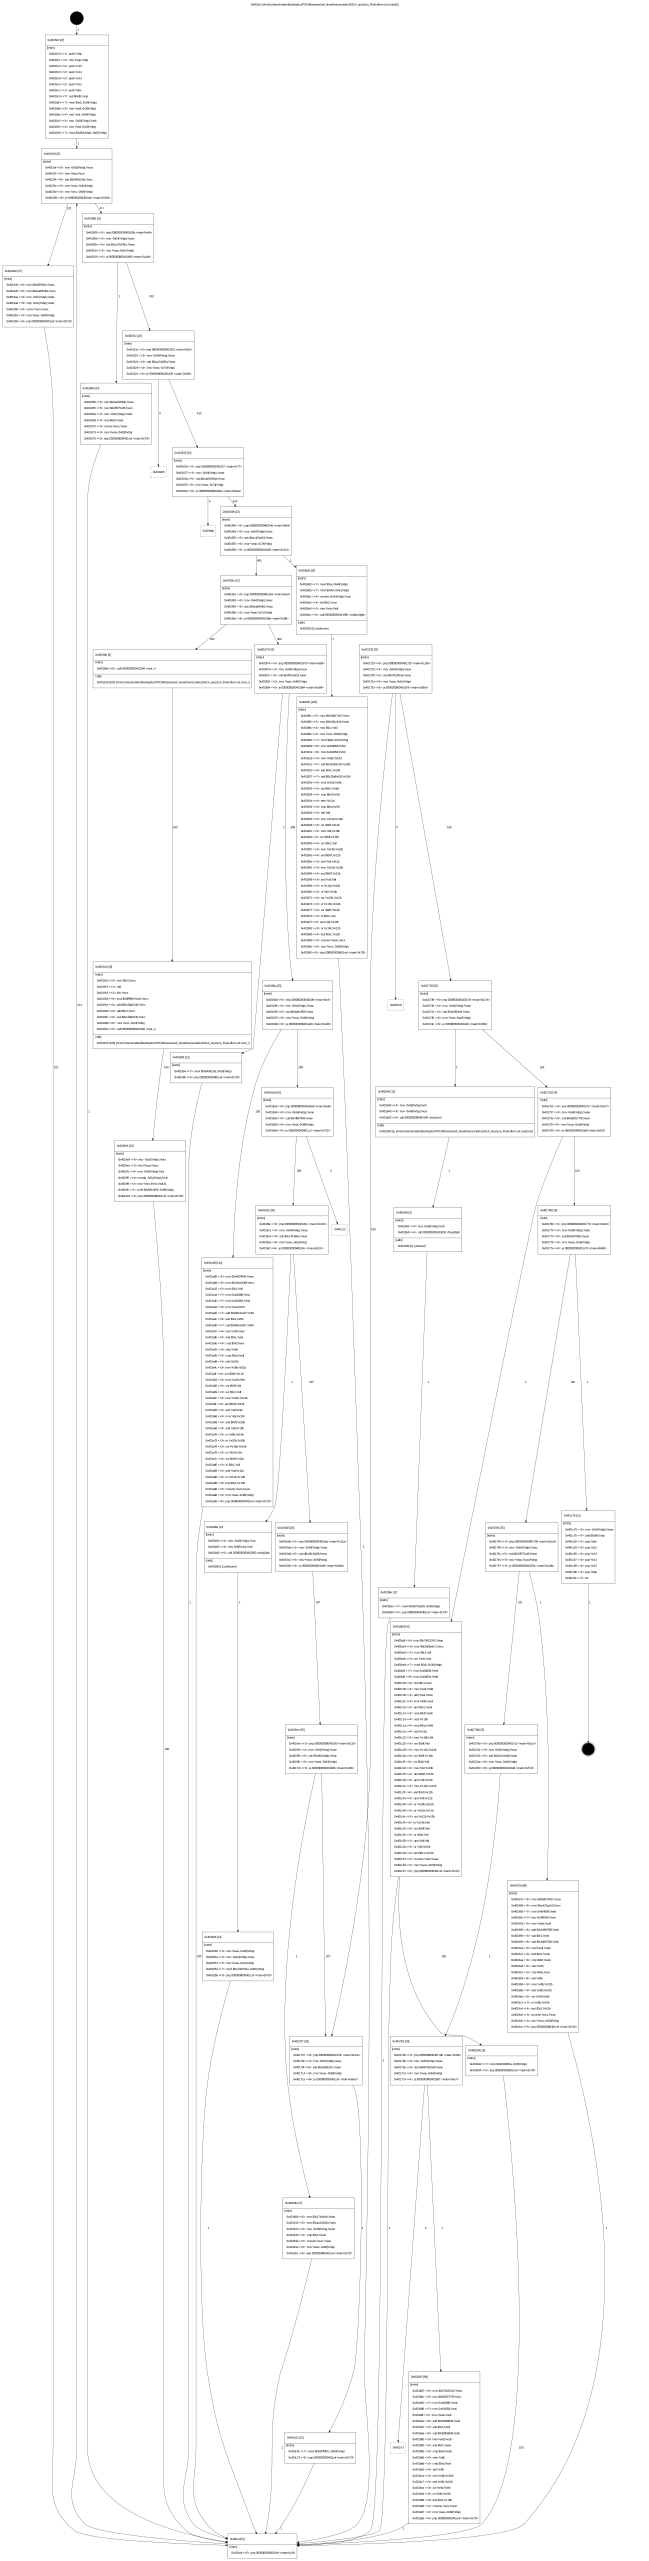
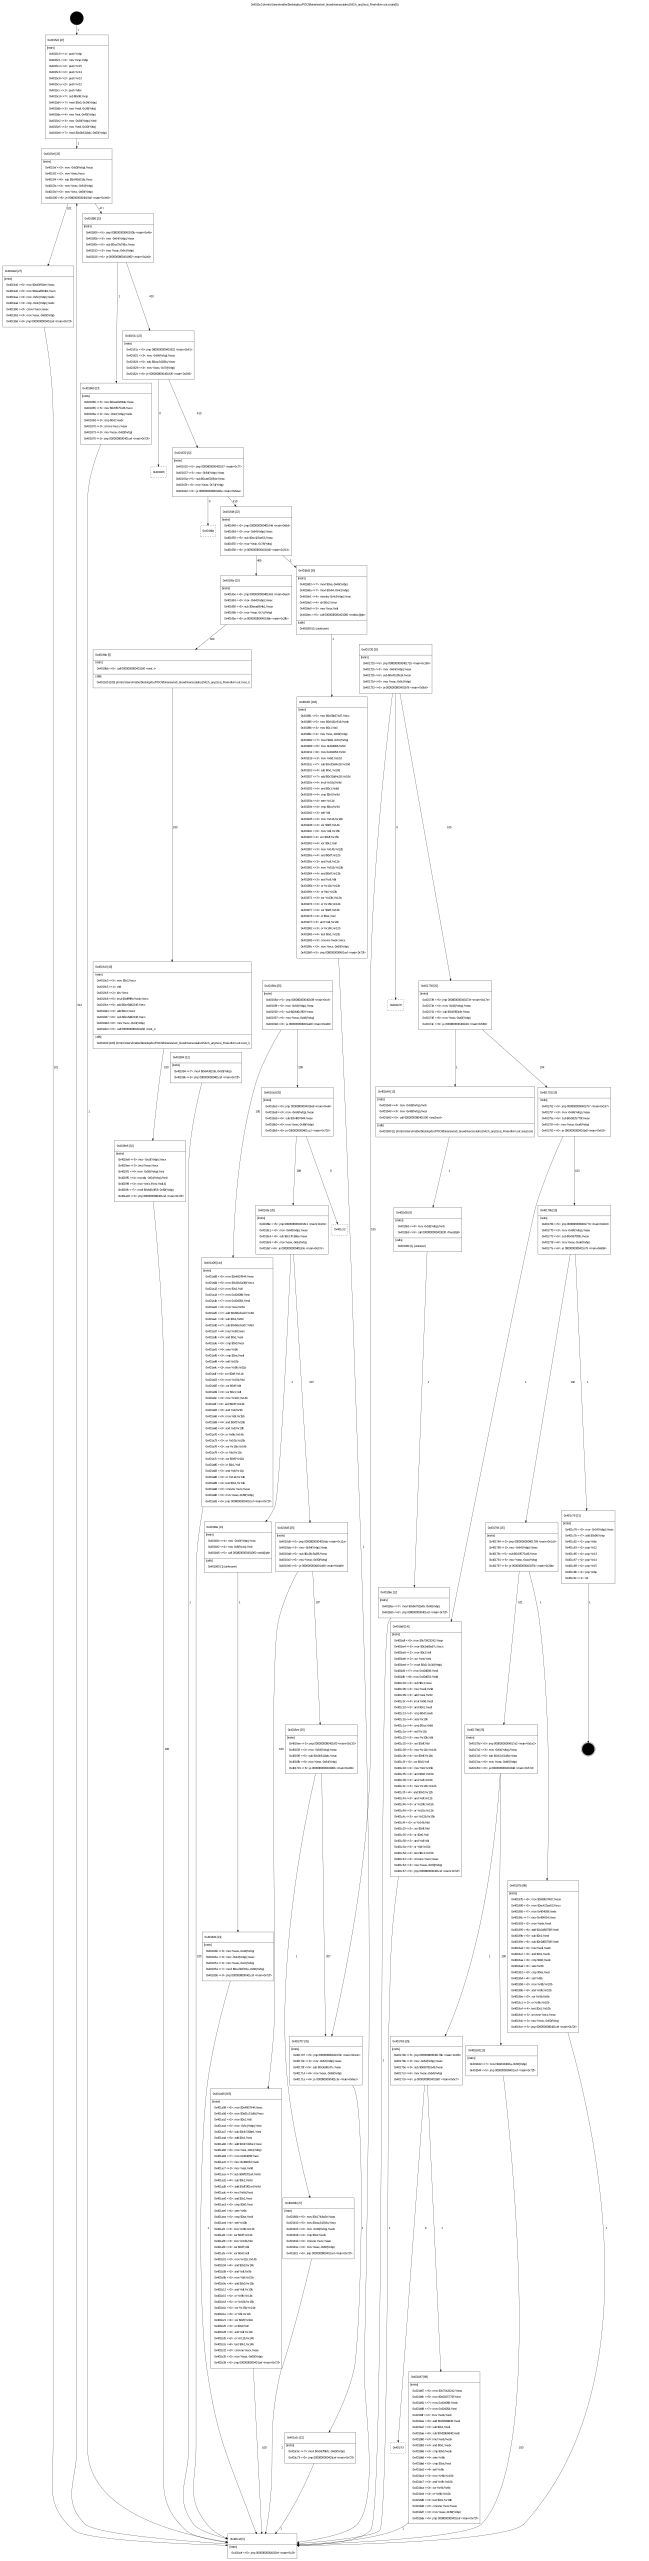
node "0x401674 [22]": removed
edge "0x401bdf [141]" -> "0x401b3d [12]": now "0x40179d [25]" -> "0x401b3d [12]"
node "0x401a98 [165]": added
